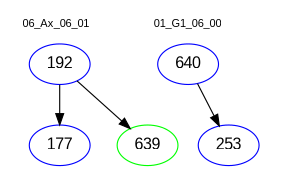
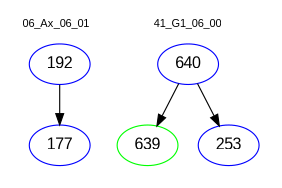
cluster "01_G1_06_00": label "01_G1_06_00" -> "41_G1_06_00"
edge "192" -> "639": now "640" -> "639"
